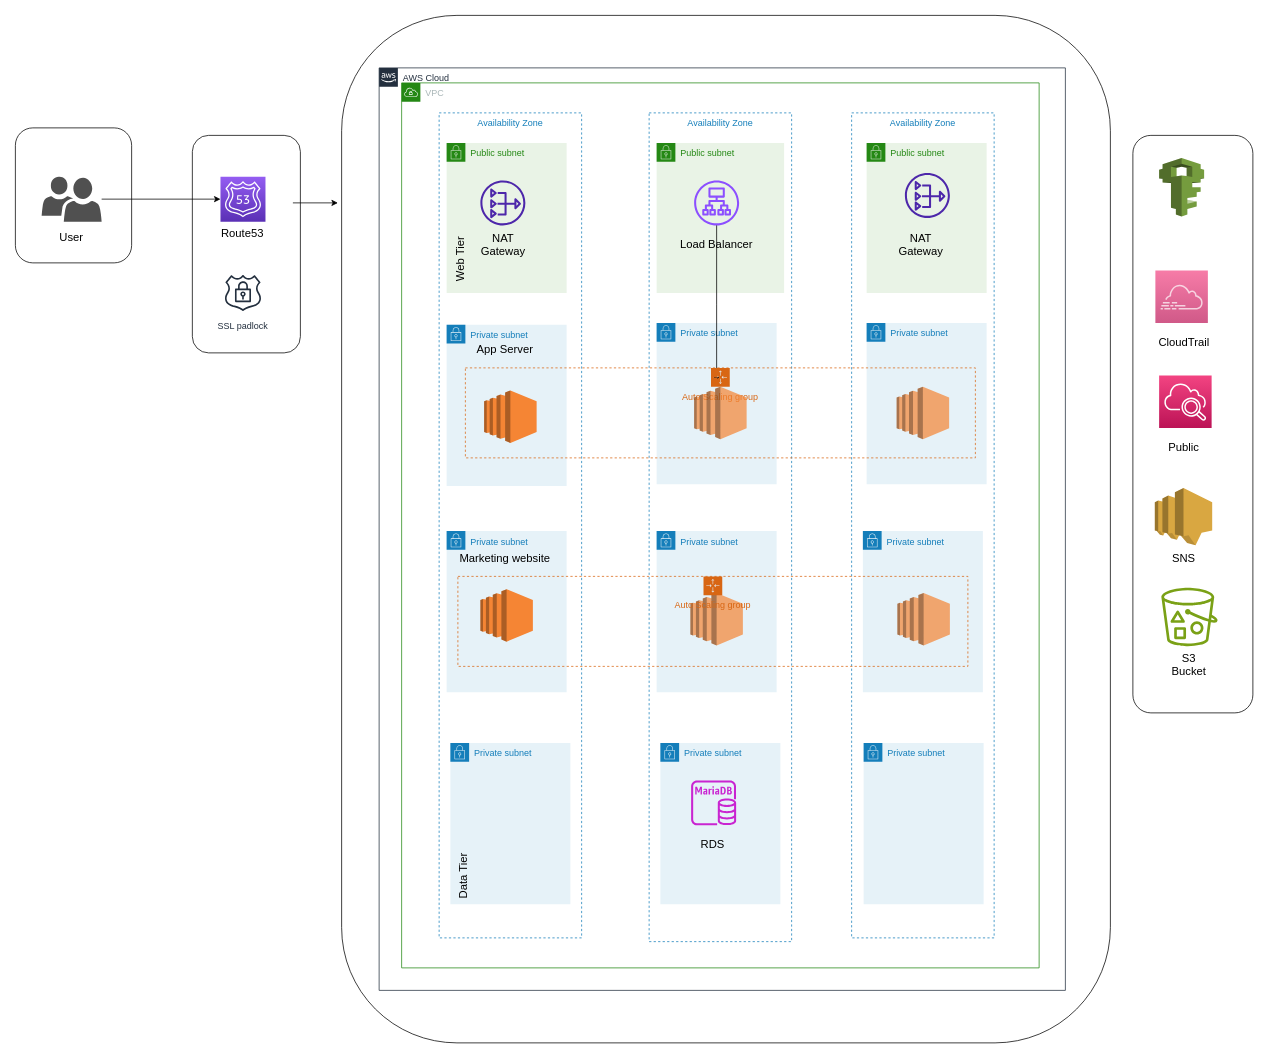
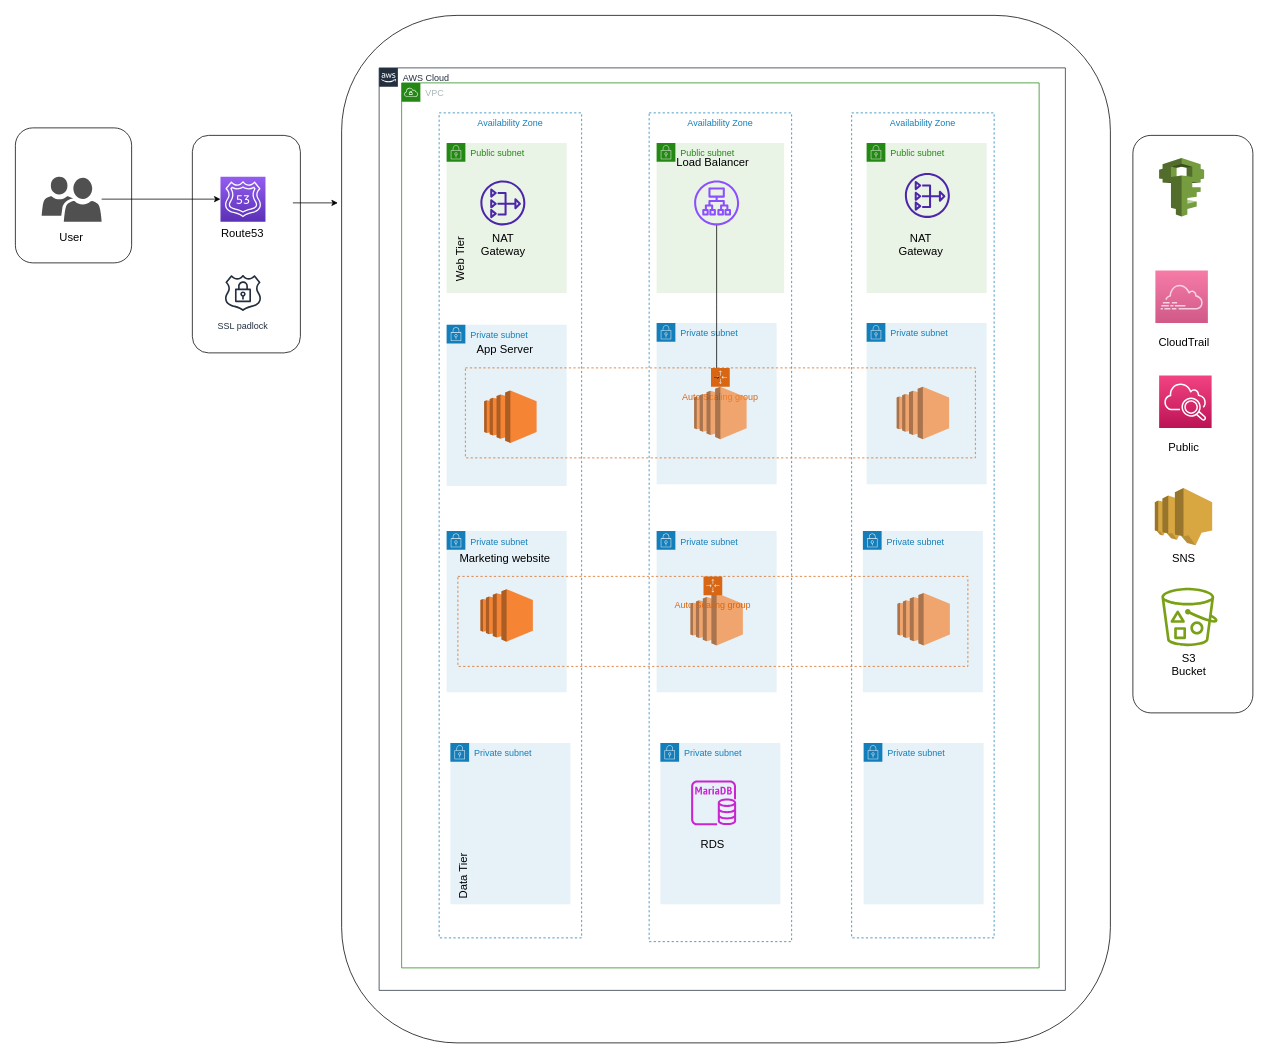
node "Load Balancer": moved (717, 244) -> (713, 162)
